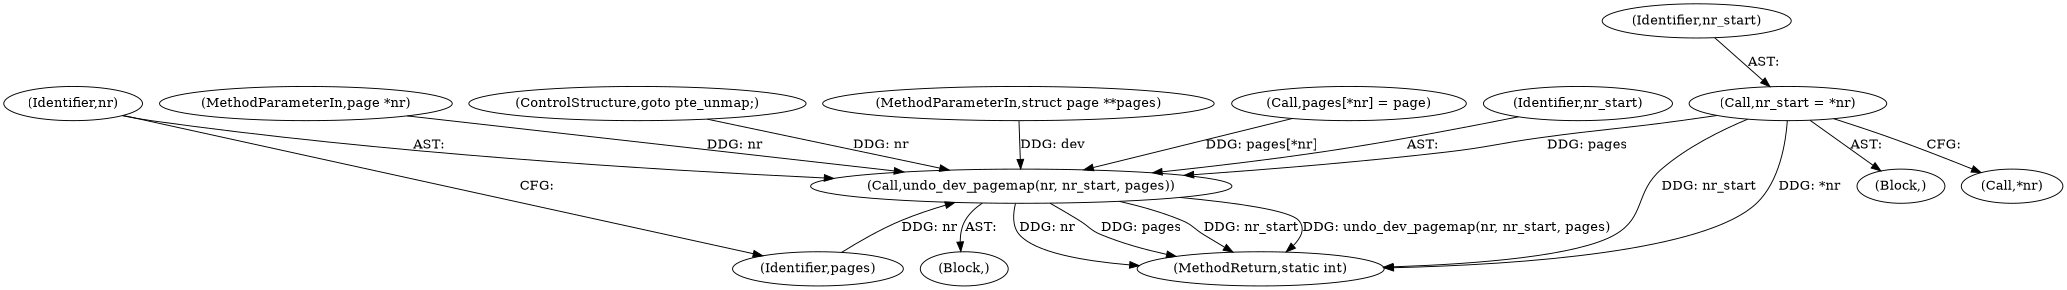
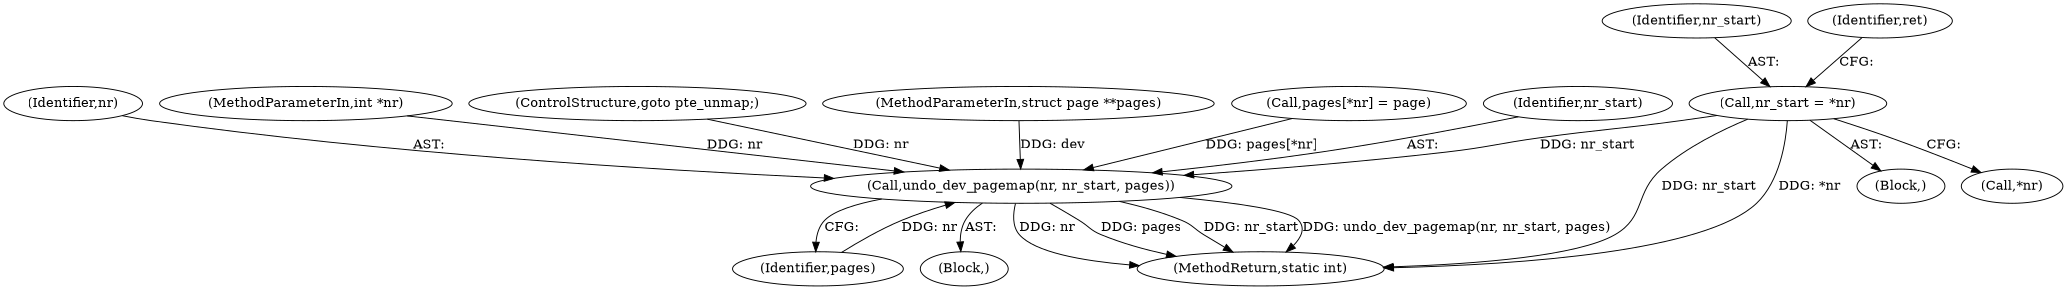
node "(Identifier,ret)": added
node "(MethodParameterIn,page *nr)": label "(MethodParameterIn,page *nr)" -> "(MethodParameterIn,int *nr)"
edge "(Call,nr_start = *nr)" -> "(Call,undo_dev_pagemap(nr, nr_start, pages))": label "DDG: pages" -> "DDG: nr_start"
edge "(Identifier,nr)" -> "(Identifier,pages)": now "(Call,undo_dev_pagemap(nr, nr_start, pages))" -> "(Identifier,pages)"
